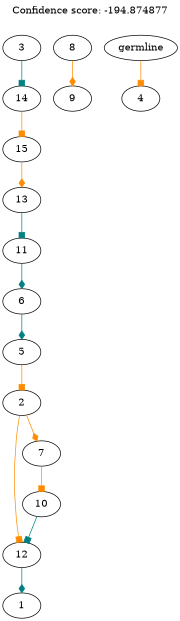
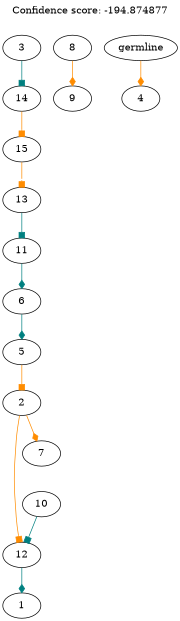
edge "germline" -> "4": arrowhead box -> diamond
edge "15" -> "13": arrowhead diamond -> box
edge "7" -> "10": removed
